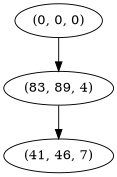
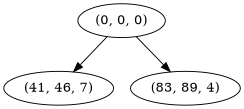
edge "(83, 89, 4)" -> "(41, 46, 7)": now "(0, 0, 0)" -> "(41, 46, 7)"
